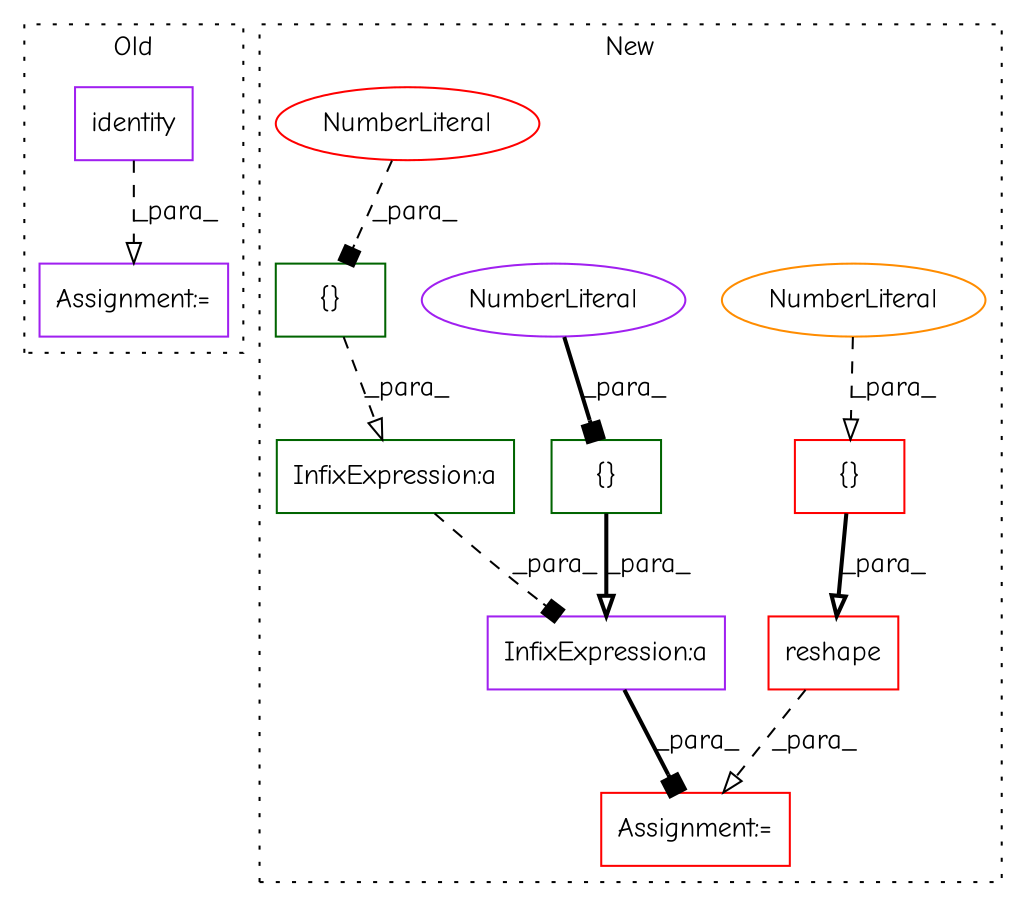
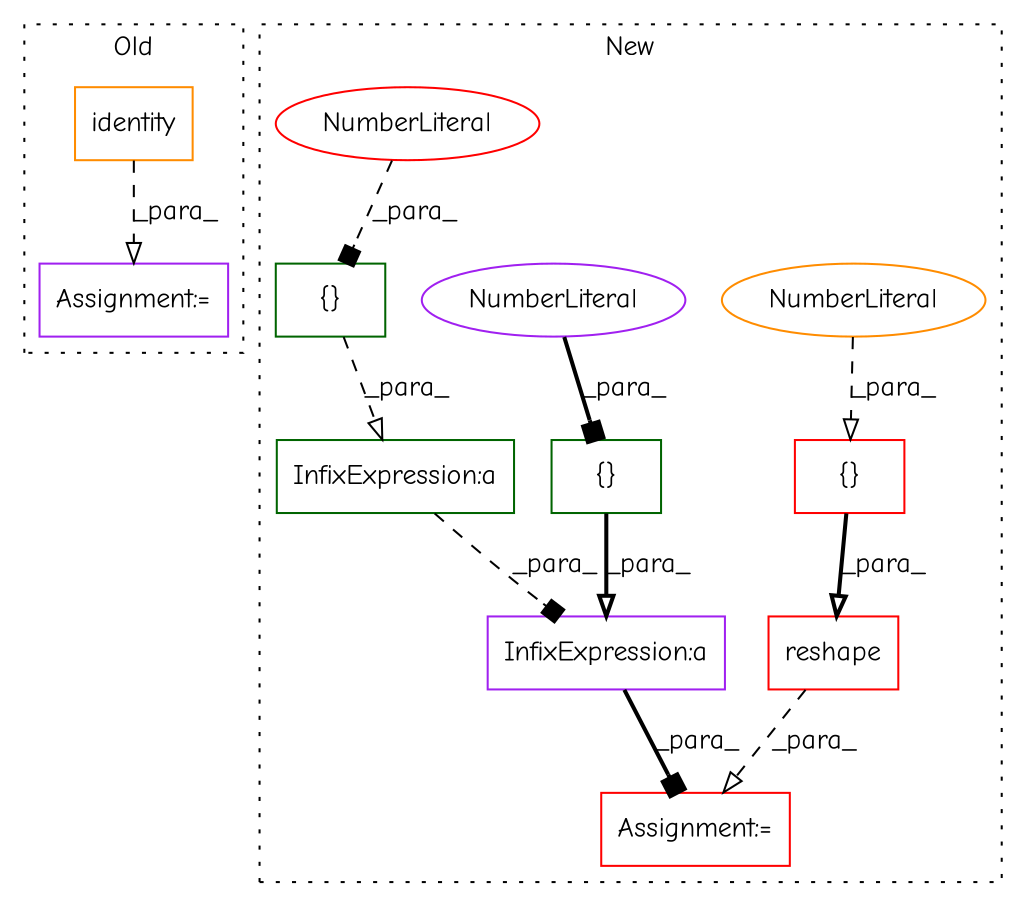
node "identity": color purple -> darkorange
